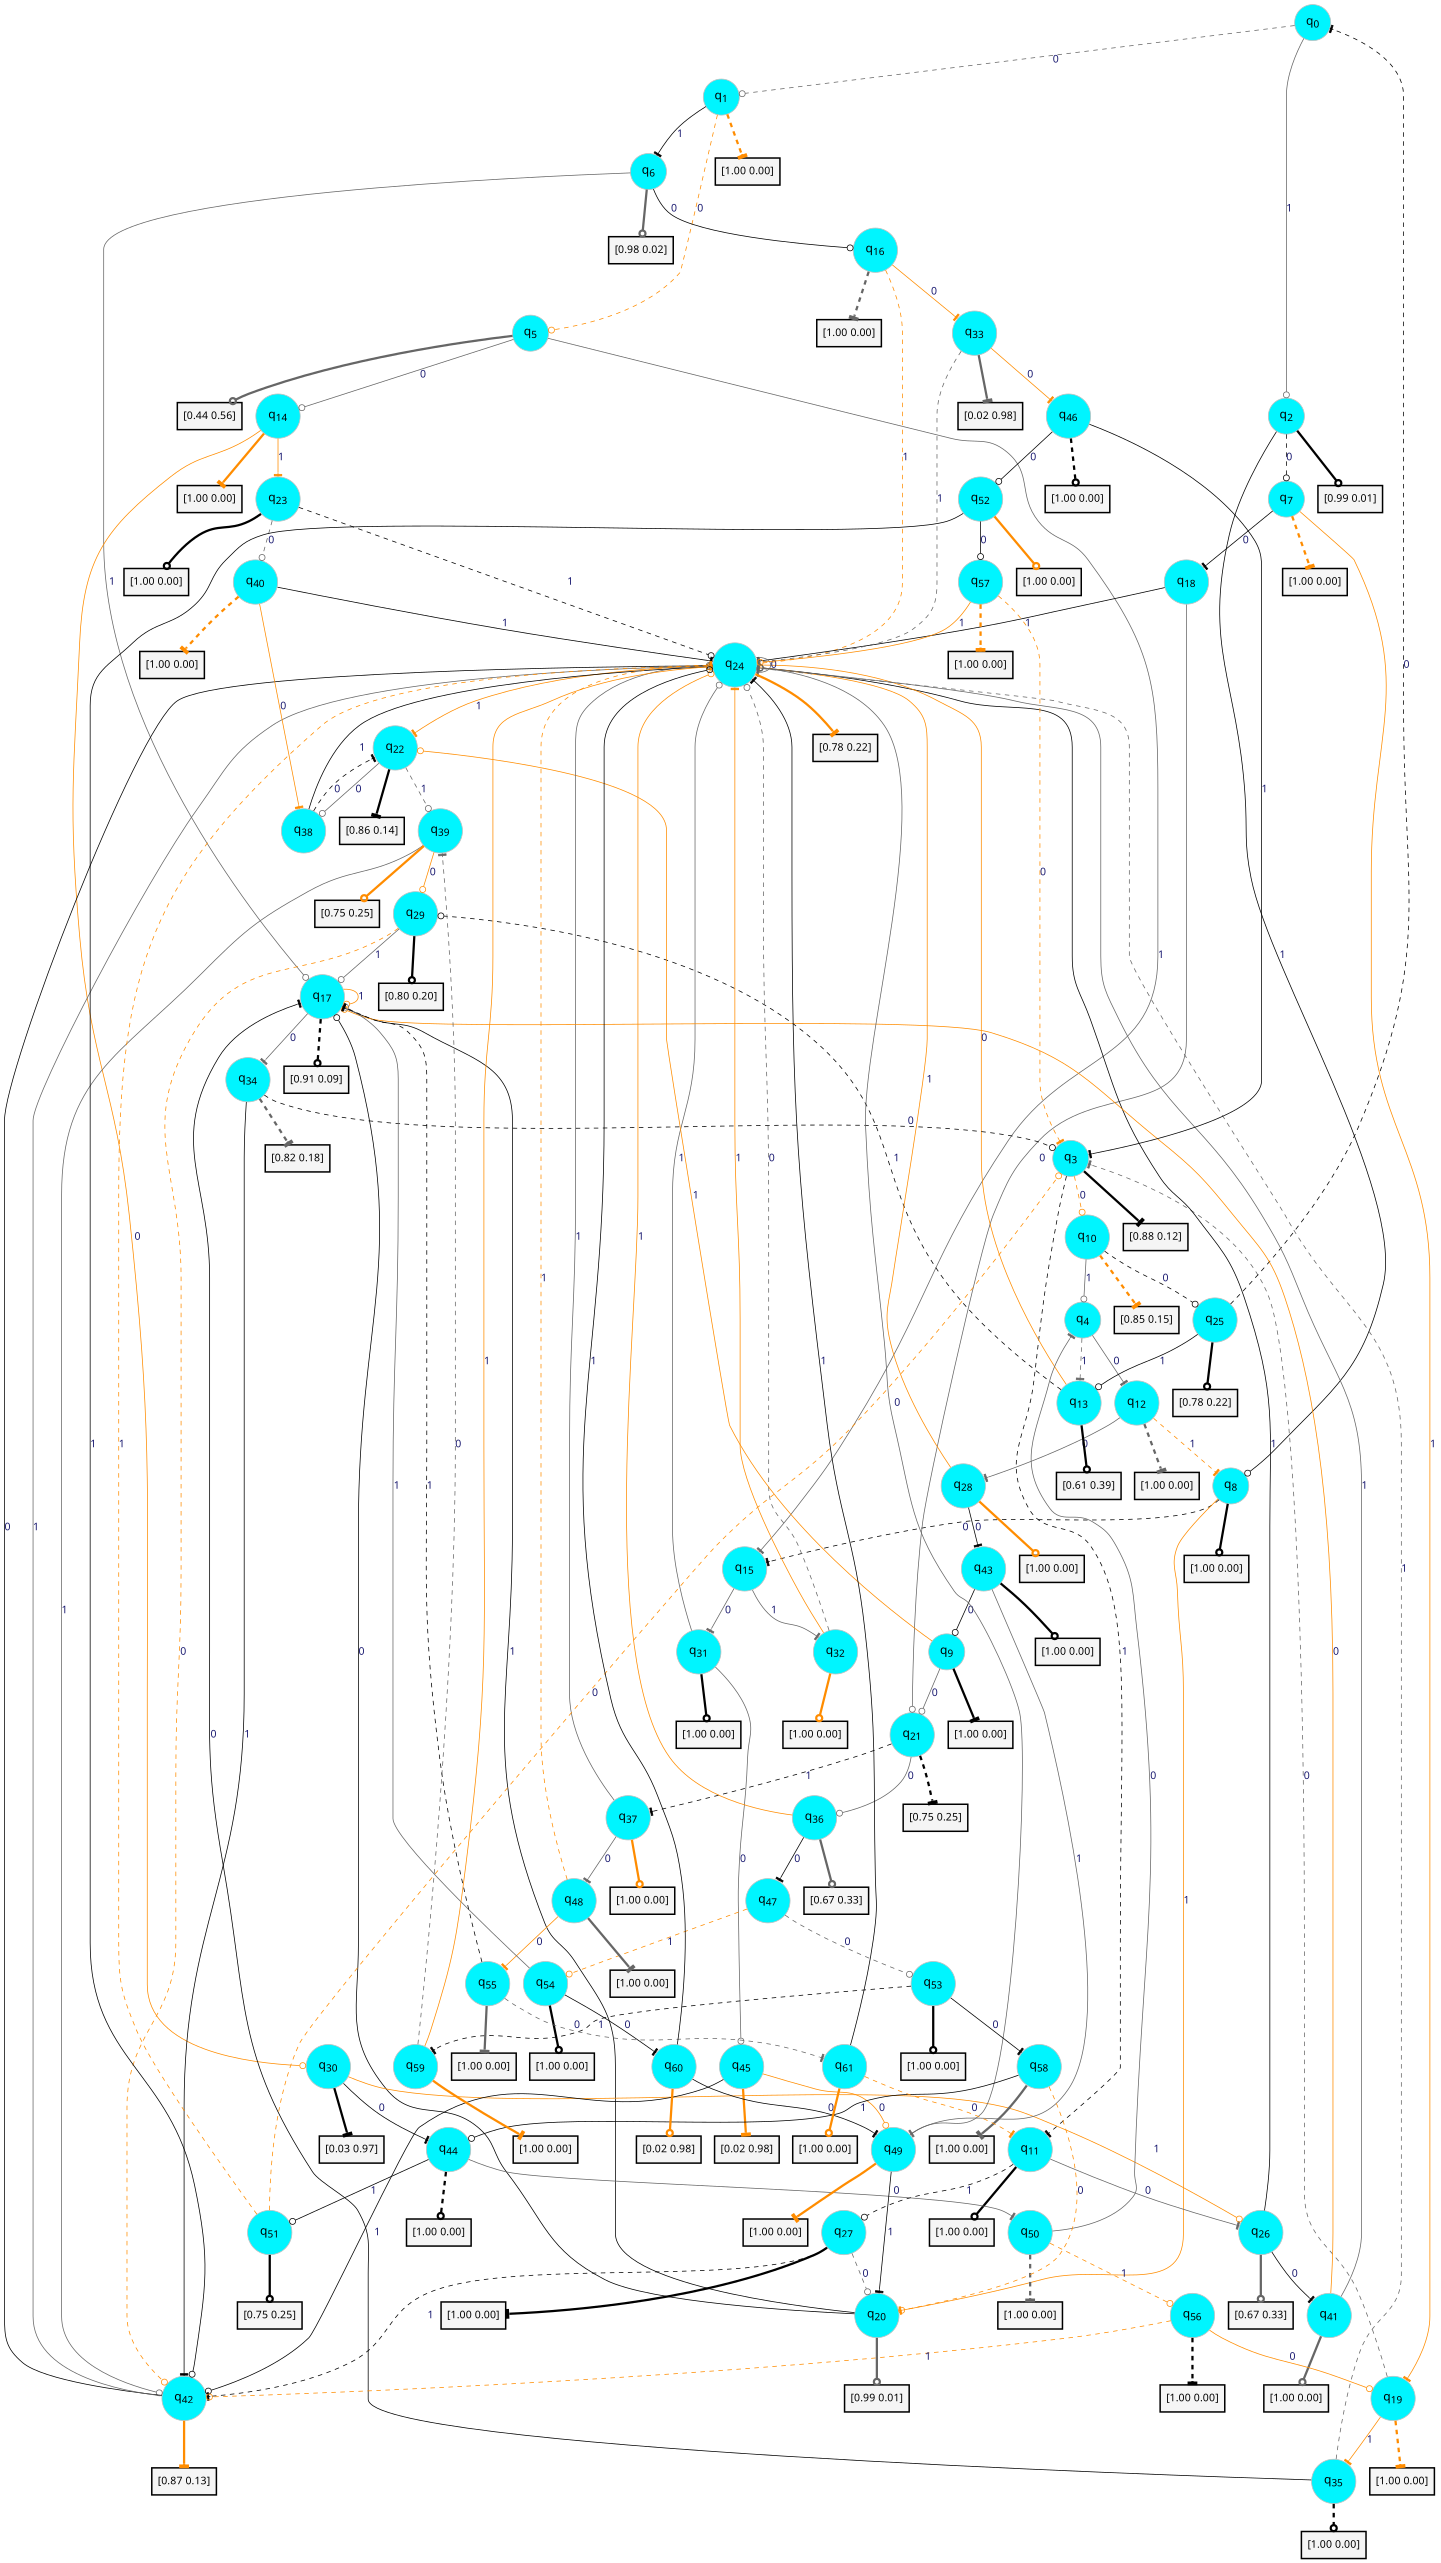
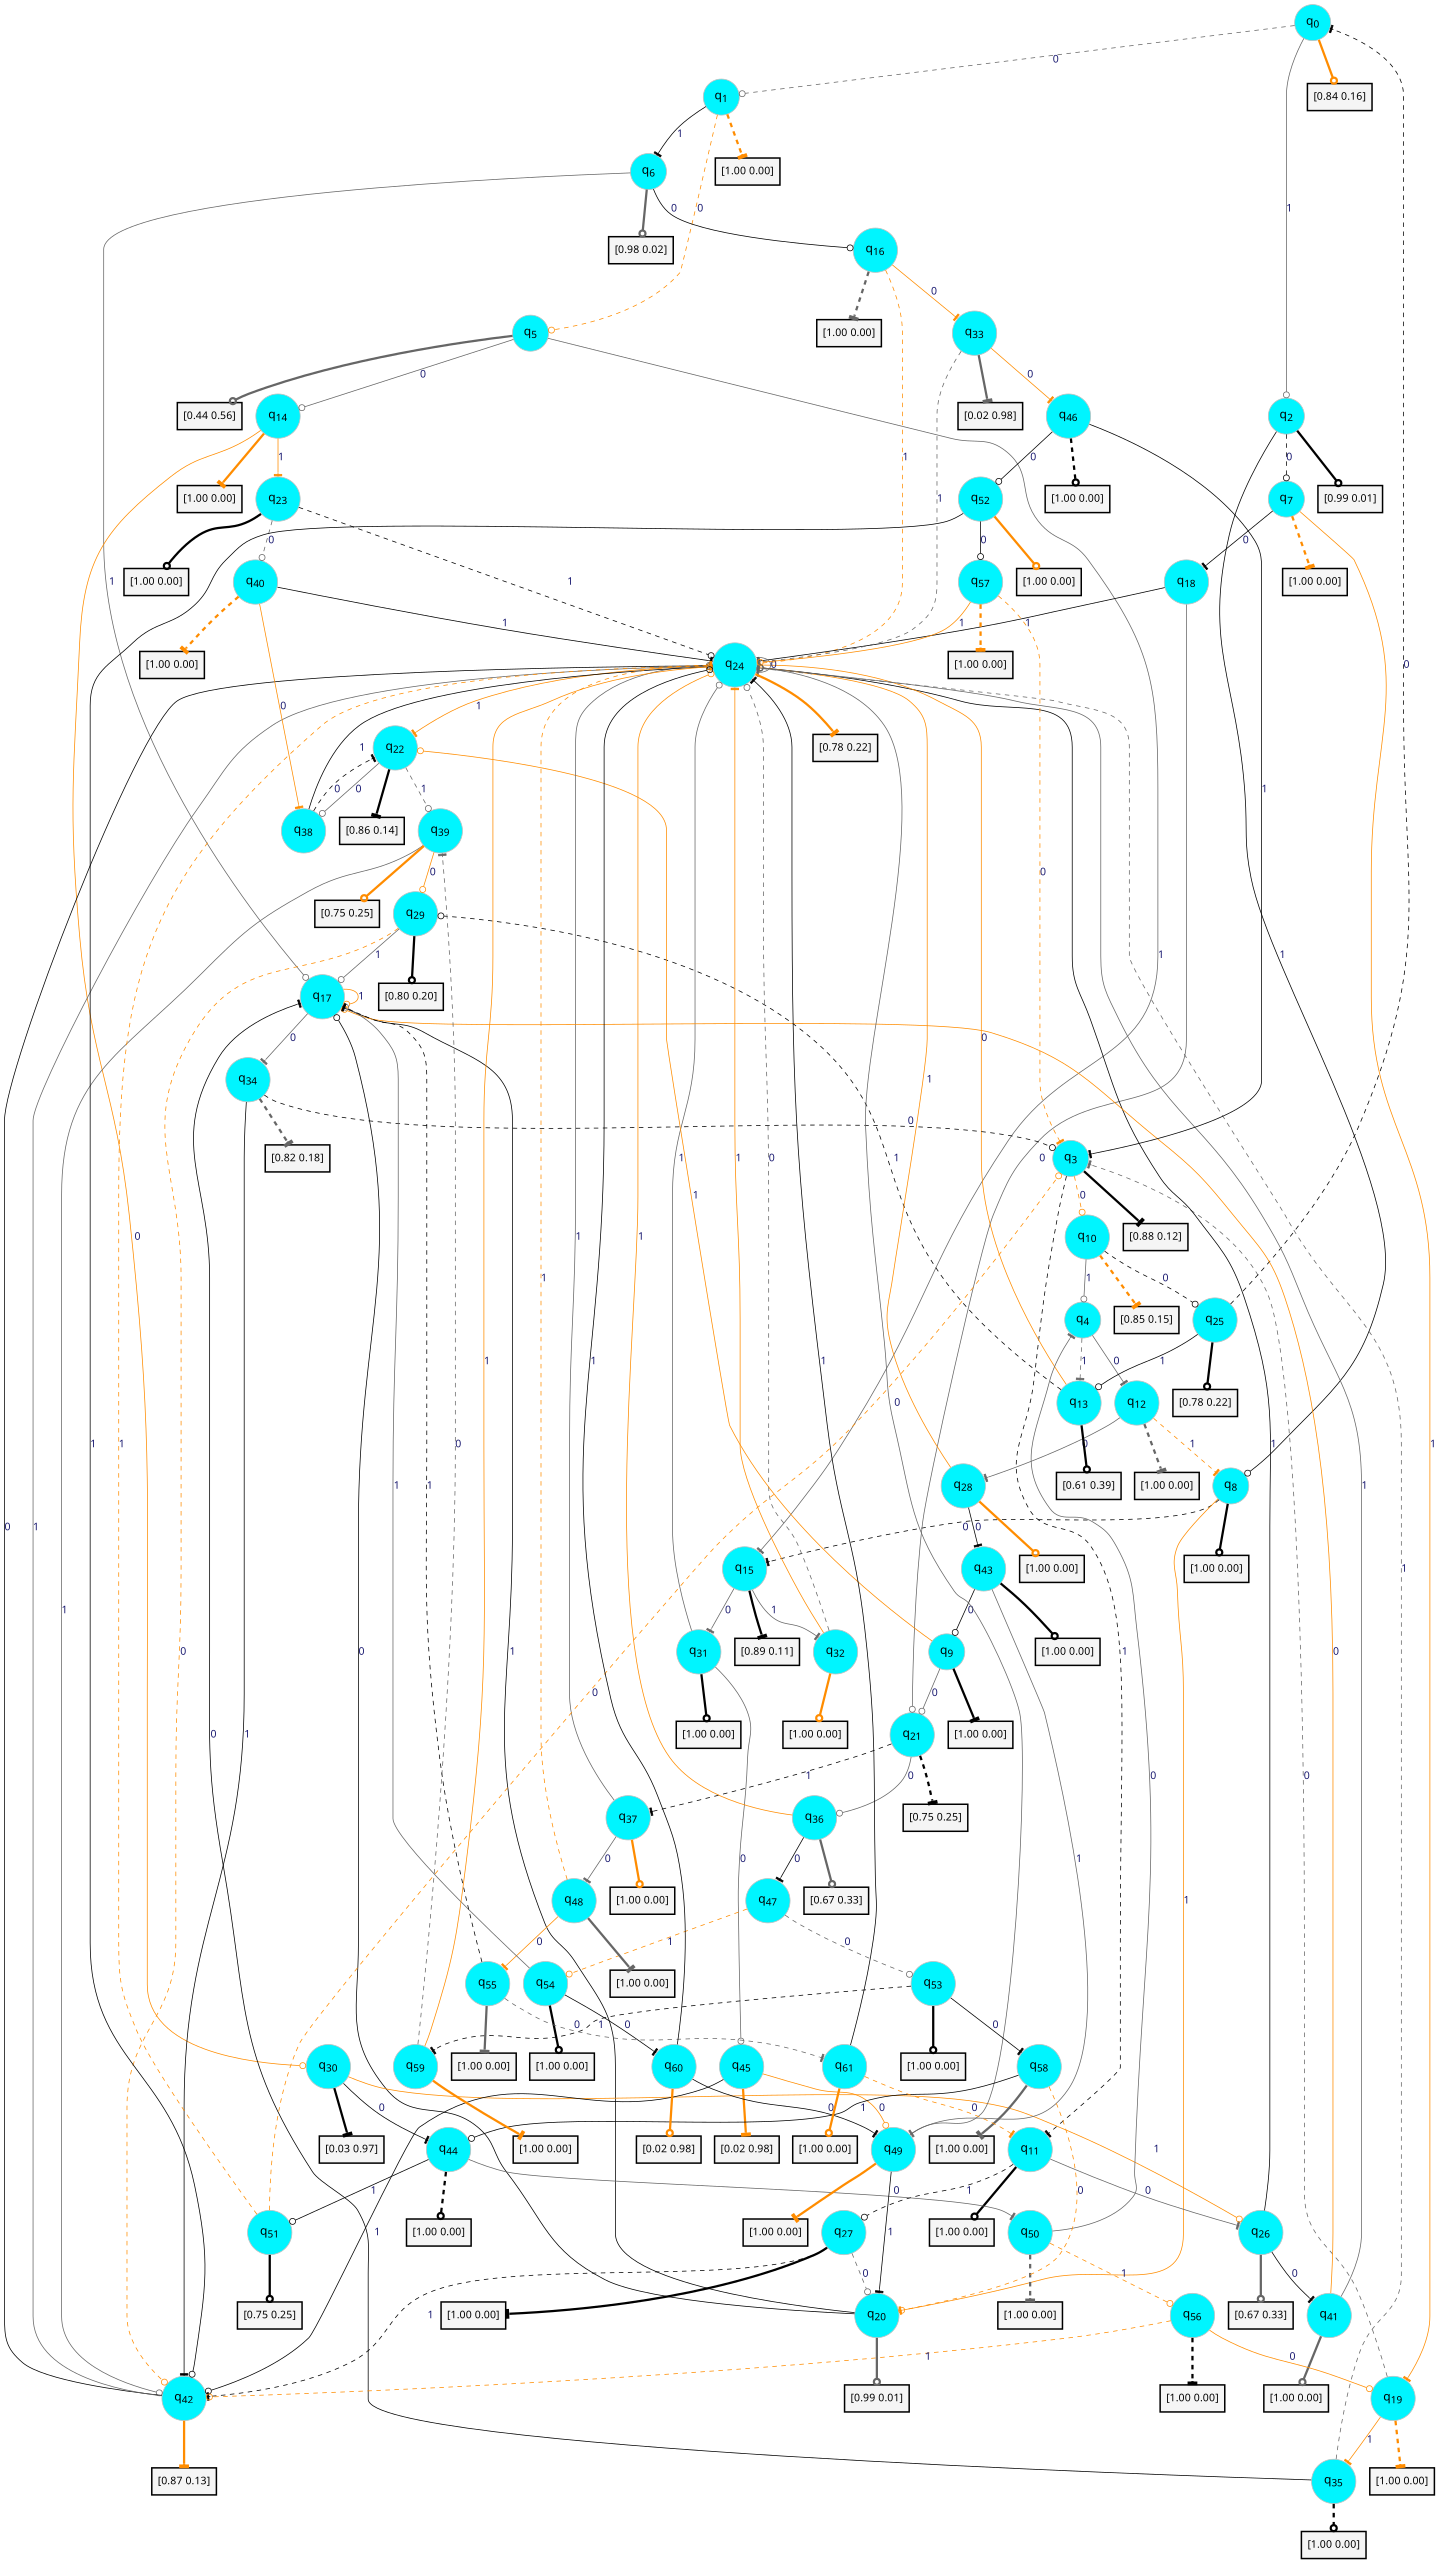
node "[0.84 0.16]": added
node "[0.91 0.09]": removed
node "[0.89 0.11]": added
